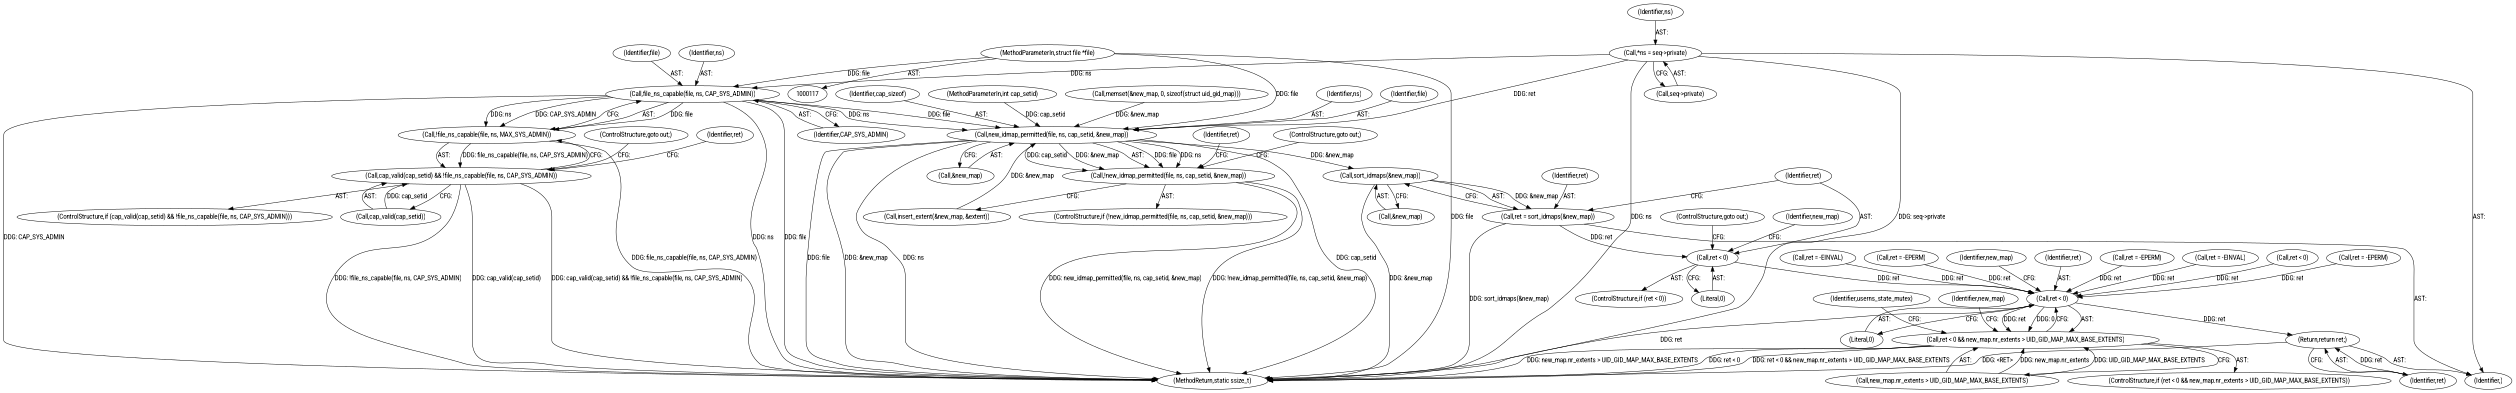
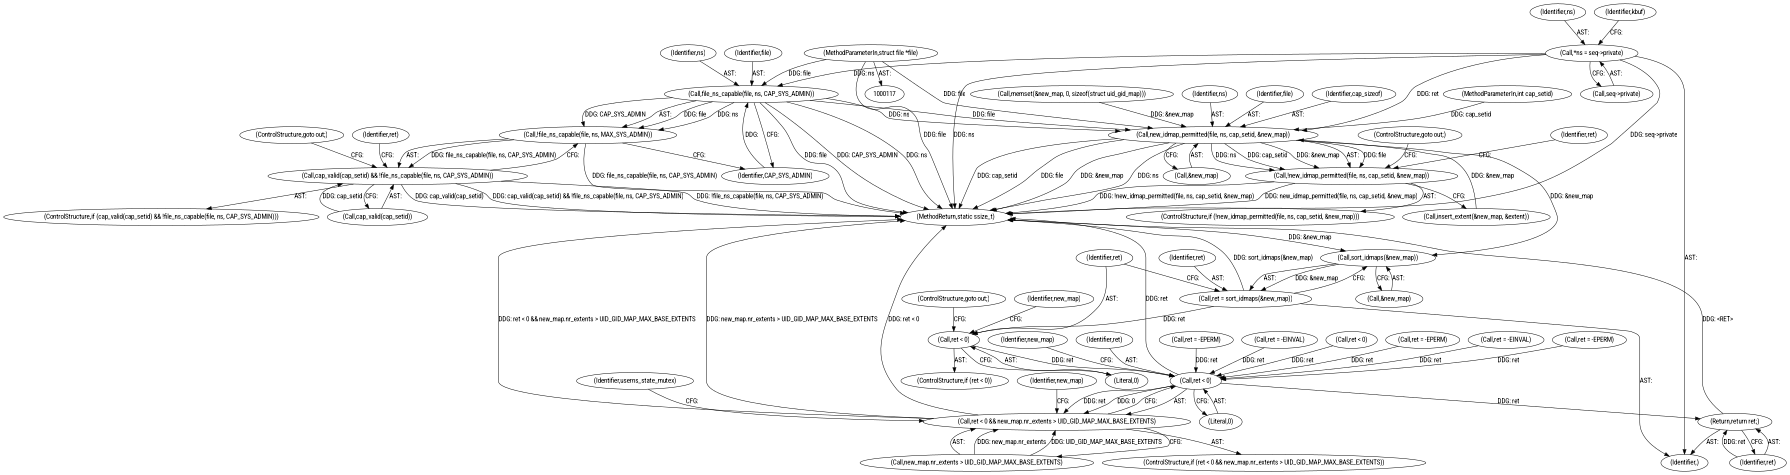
node "(Identifier,kbuf)": added
edge "(Identifier,CAP_SYS_ADMIN)" -> "(Call,file_ns_capable(file, ns, CAP_SYS_ADMIN))": label "AST: " -> "DDG: "
edge "(Call,!file_ns_capable(file, ns, MAX_SYS_ADMIN))" -> "(Call,file_ns_capable(file, ns, CAP_SYS_ADMIN))": now "(Call,!file_ns_capable(file, ns, MAX_SYS_ADMIN))" -> "(Identifier,CAP_SYS_ADMIN)"
edge "(Call,sort_idmaps(&new_map))" -> "(MethodReturn,static ssize_t)": reversed
